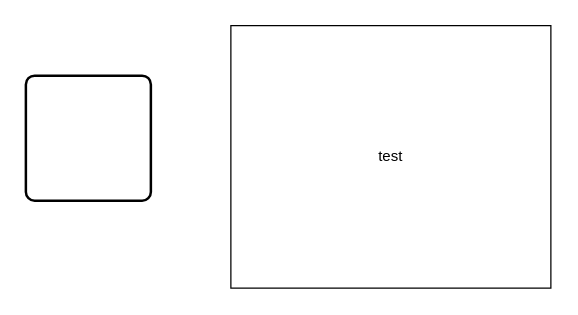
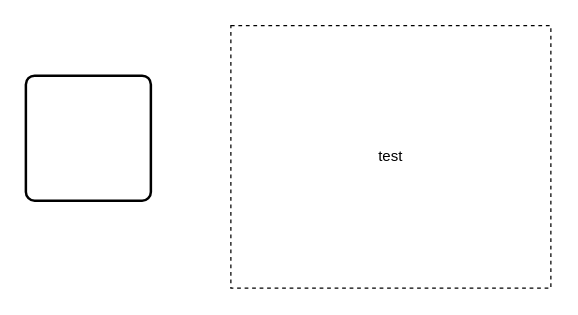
node "test": style solid -> dashed
